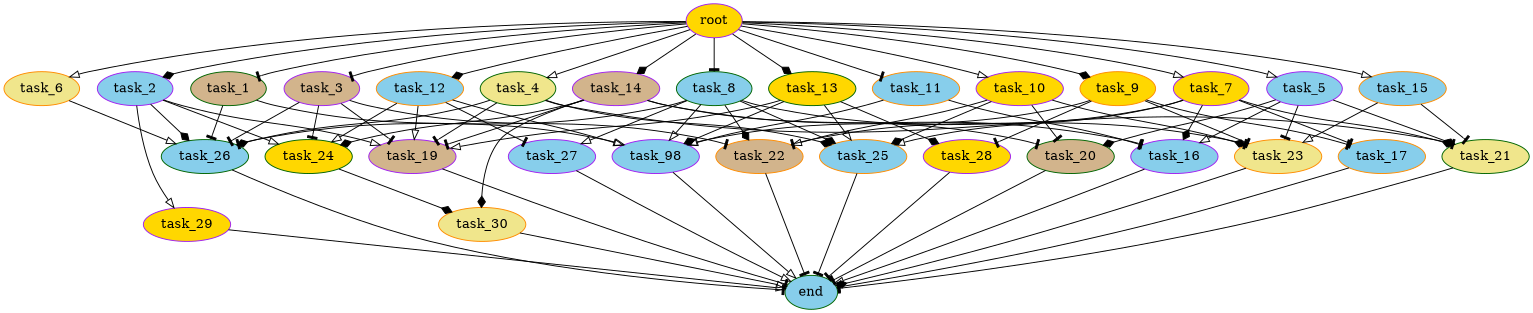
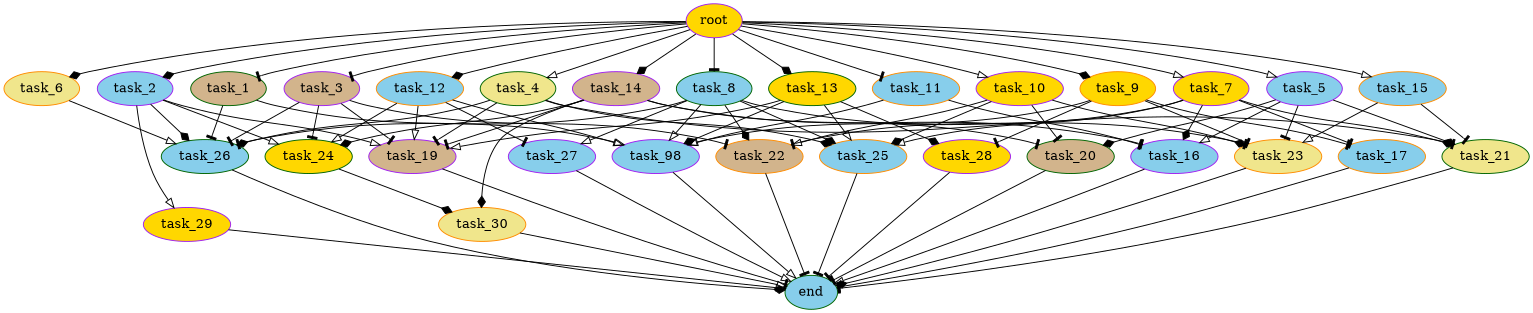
edge "root" -> "task_6": arrowhead onormal -> diamond
edge "task_26" -> "end": arrowhead tee -> diamond
